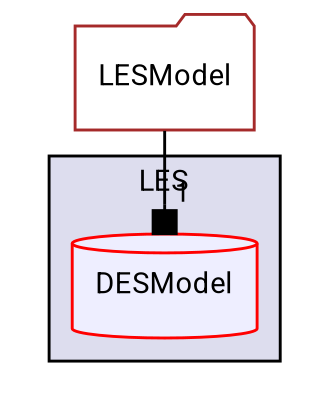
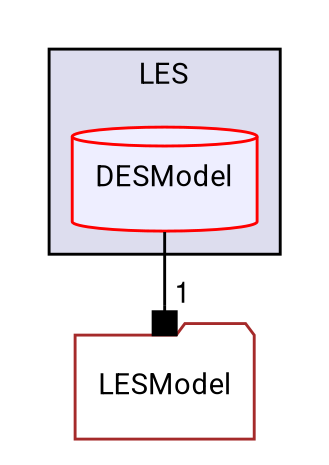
edge "LESModel" -> "DESModel": reversed
